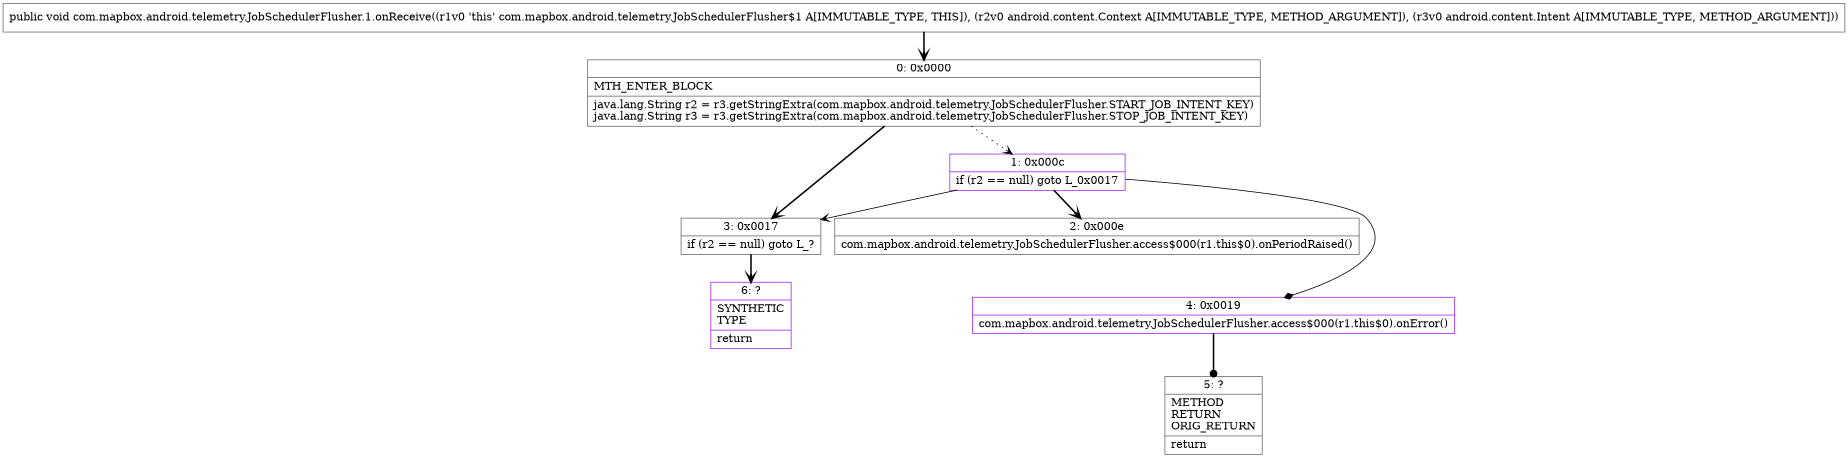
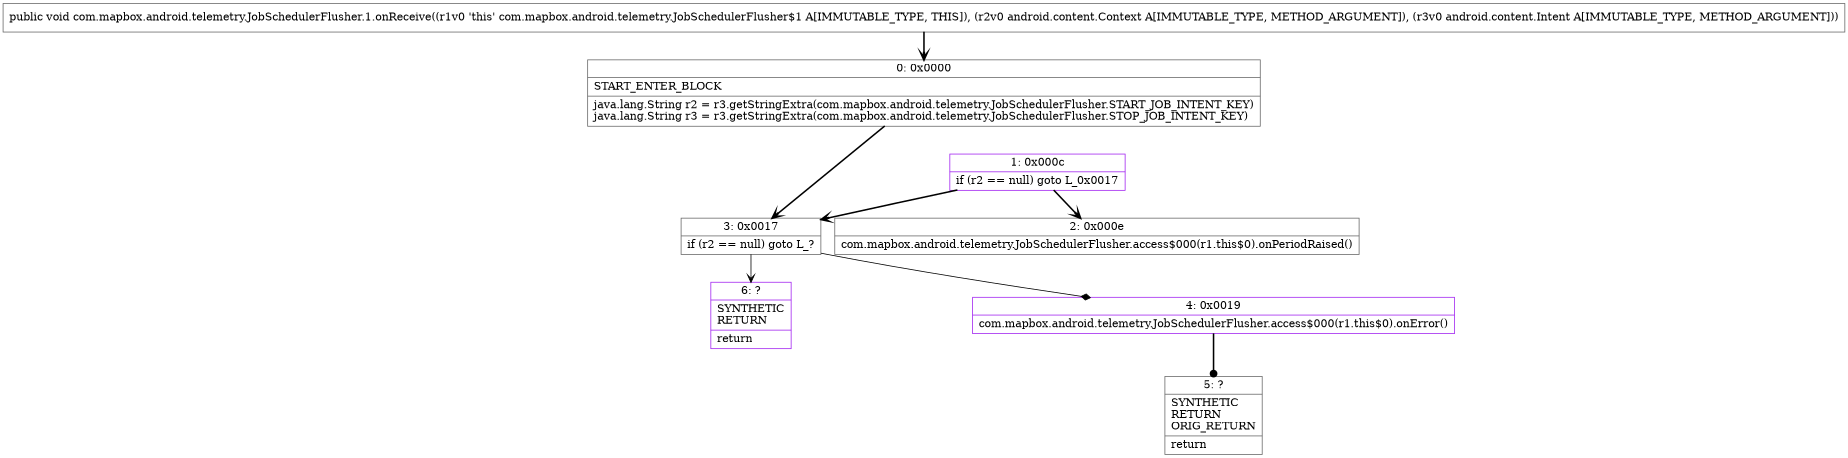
node "0: 0x0000": text "MTH_ENTER_BLOCK" -> "START_ENTER_BLOCK"
edge "0: 0x0000" -> "1: 0x000c": removed
edge "1: 0x000c" -> "4: 0x0019": now "3: 0x0017" -> "4: 0x0019"
edge "1: 0x000c" -> "3: 0x0017": style solid -> bold
edge "3: 0x0017" -> "6: ?": style bold -> solid
node "6: ?": text "TYPE" -> "RETURN"
node "5: ?": text "METHOD" -> "SYNTHETIC"
